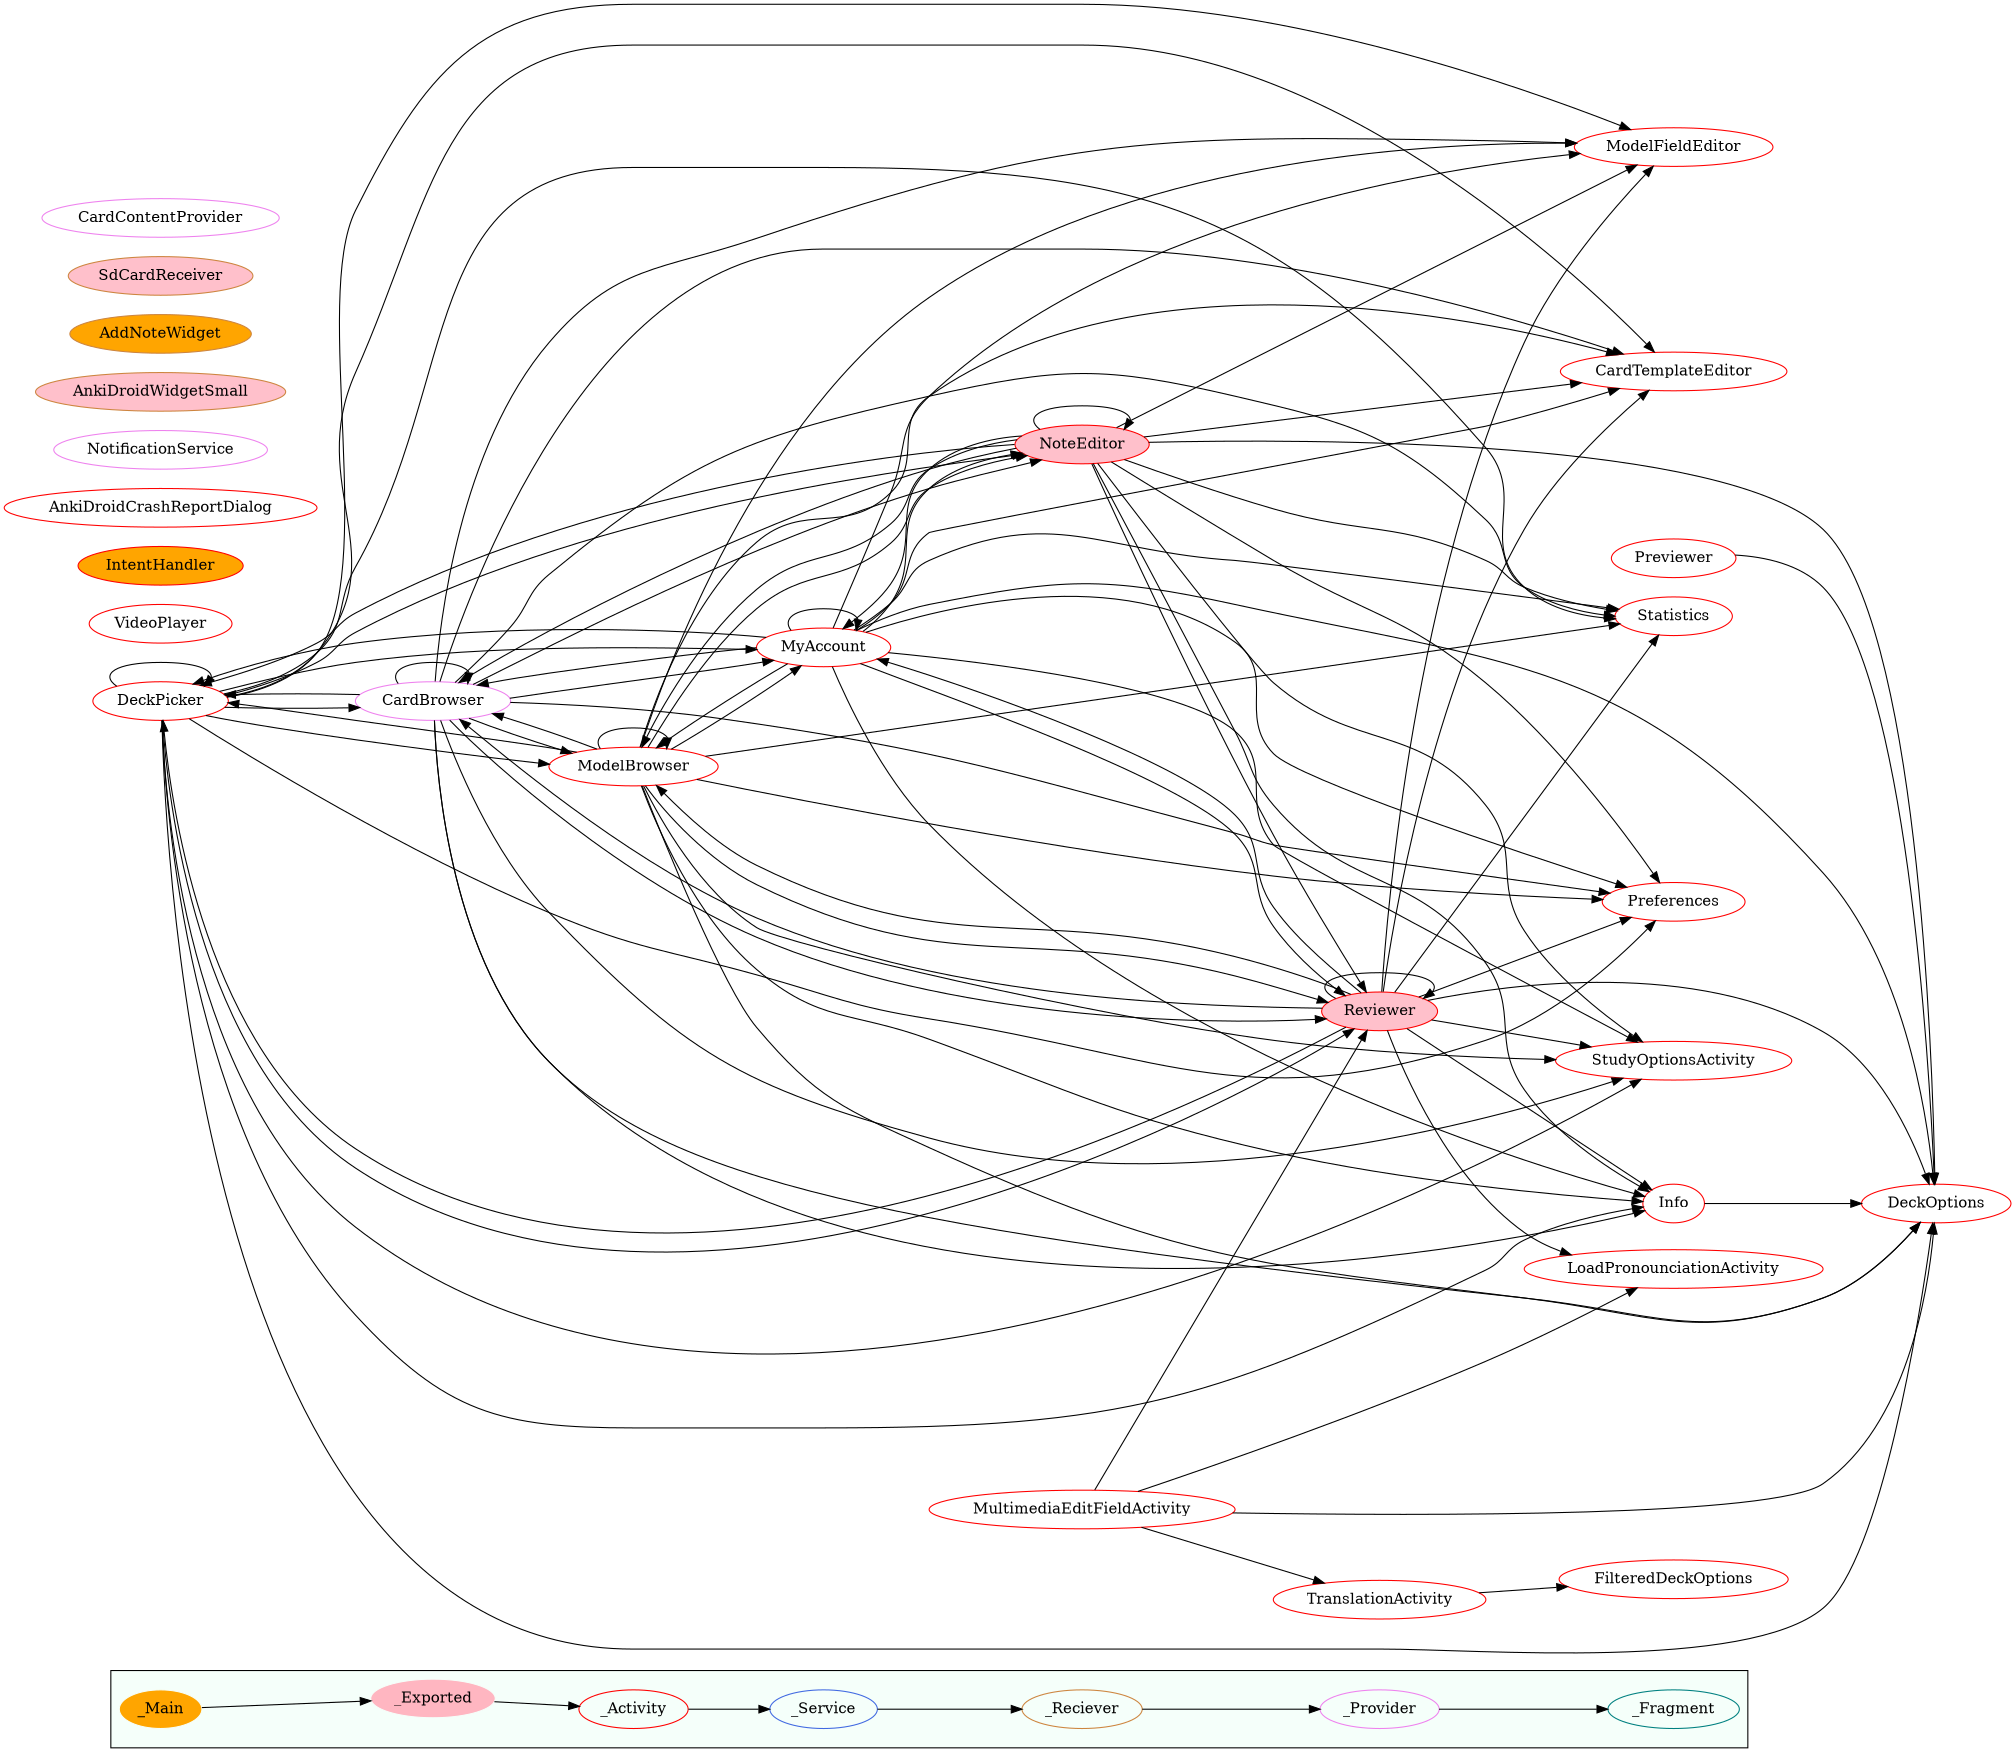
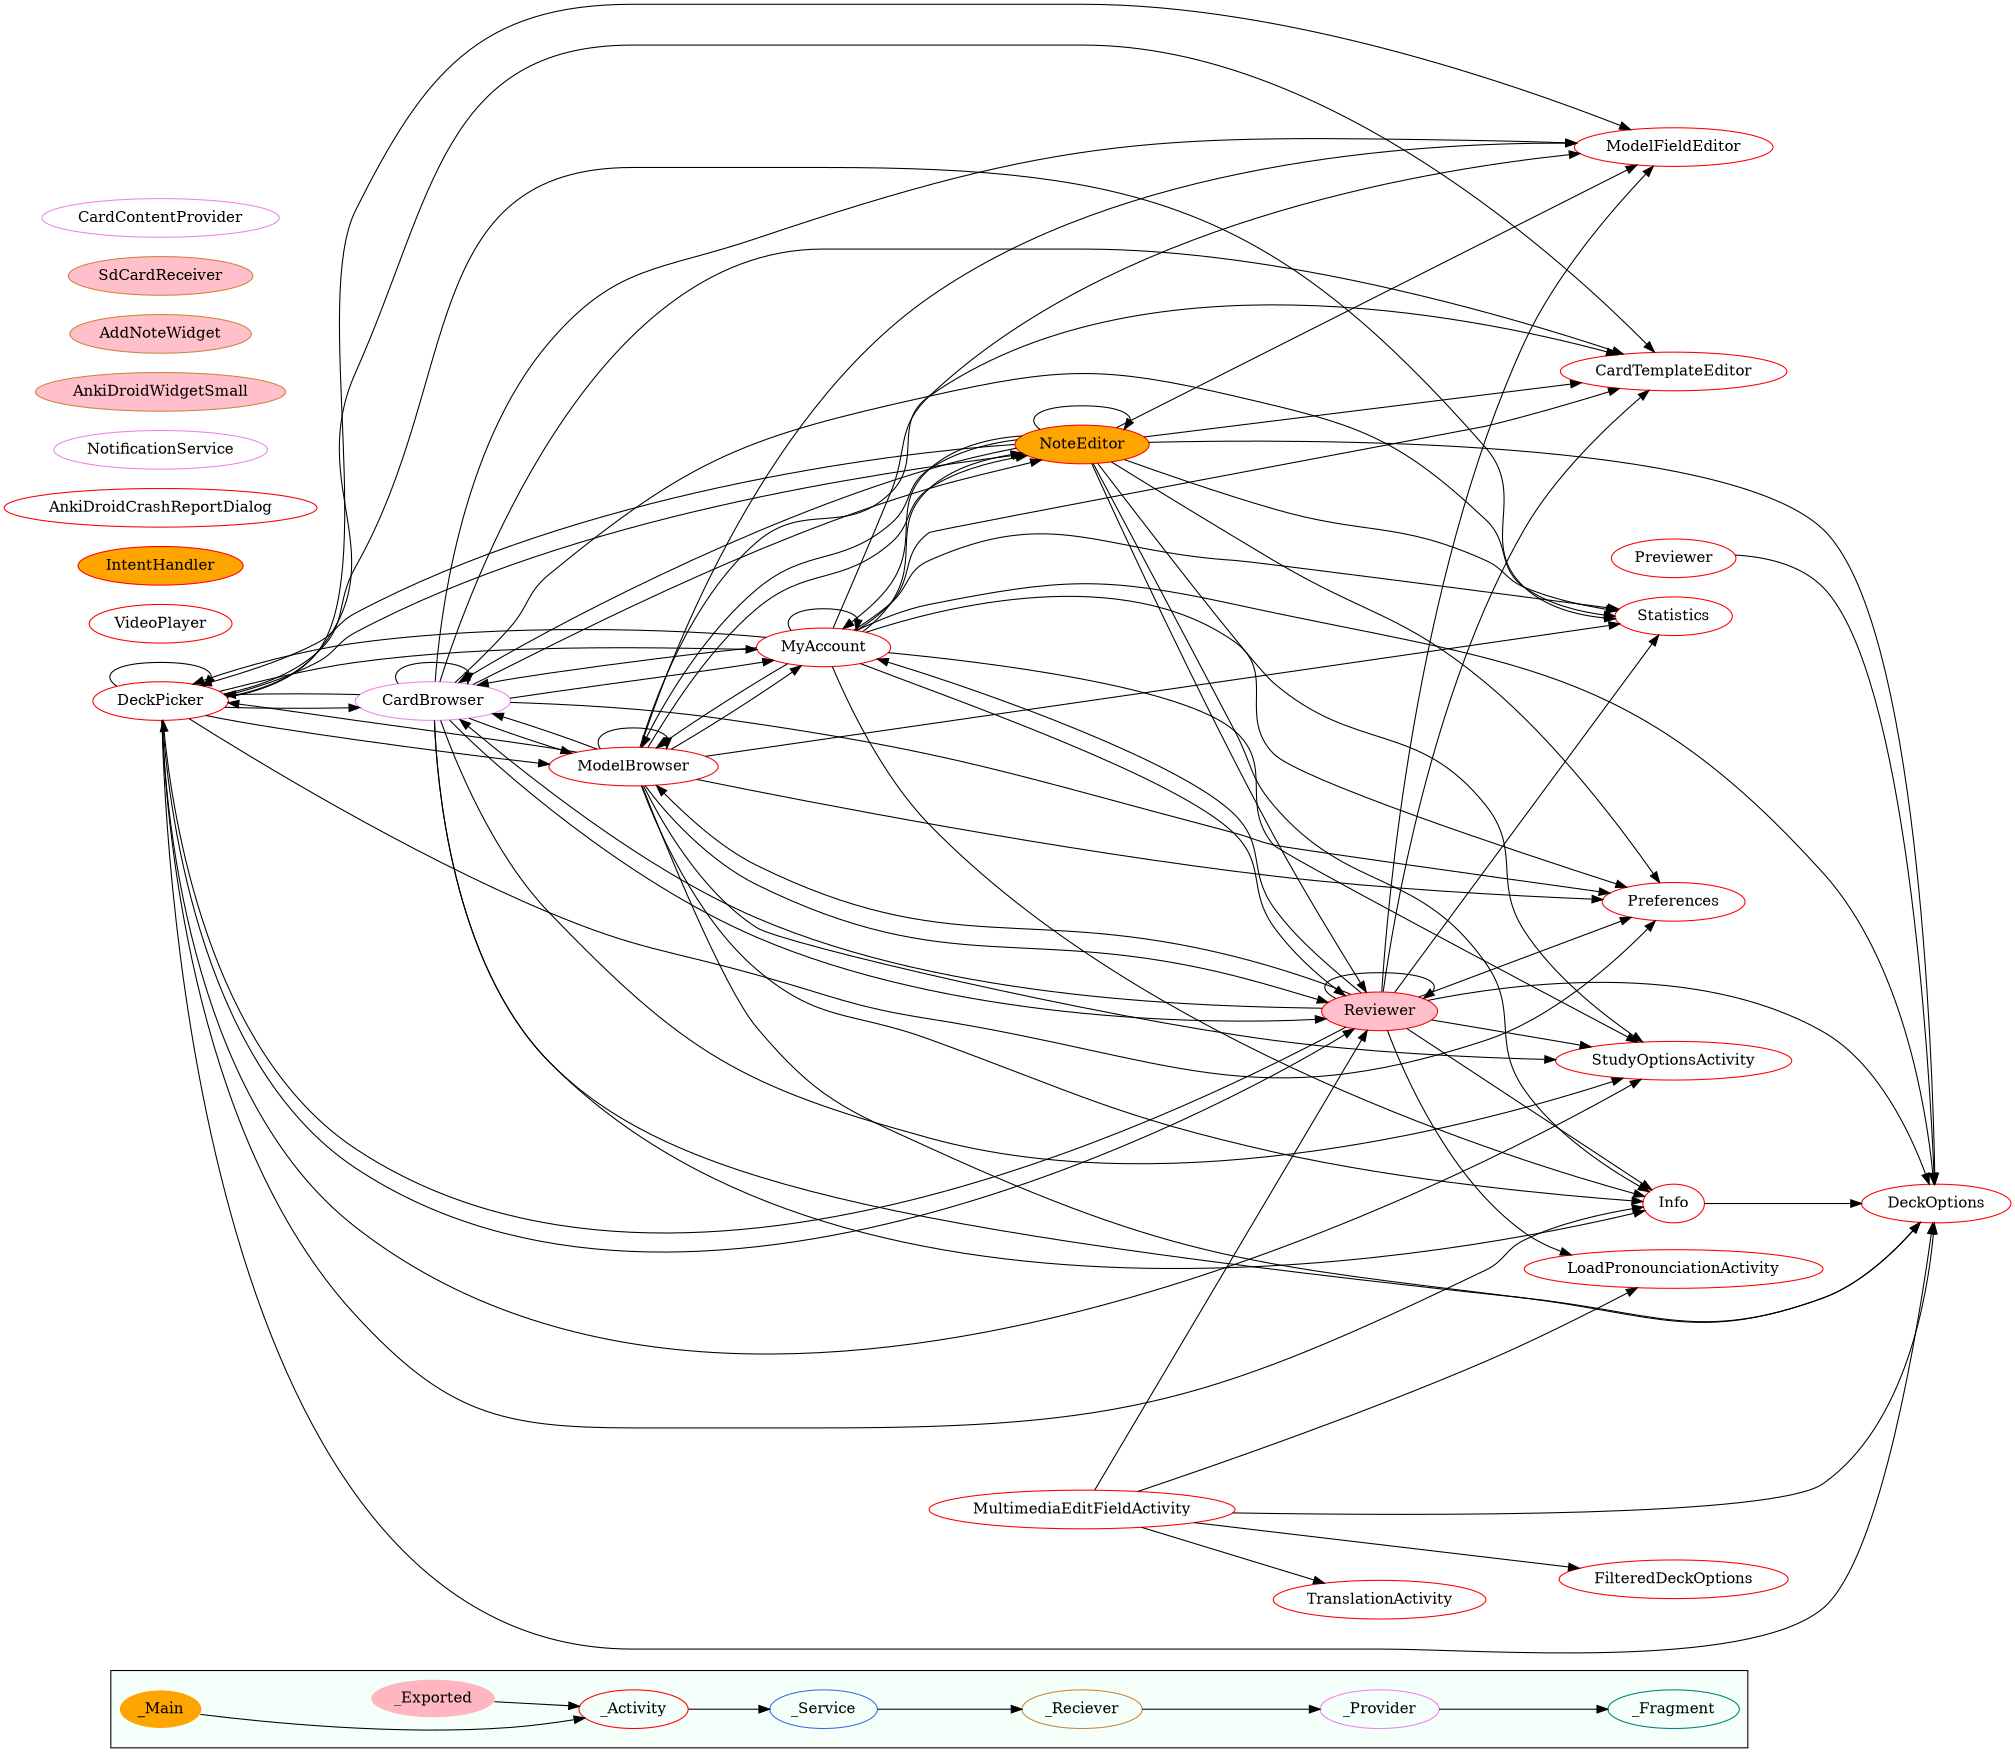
node "AddNoteWidget": fillcolor orange -> pink
node "NoteEditor": fillcolor pink -> orange
edge "TranslationActivity" -> "FilteredDeckOptions": now "MultimediaEditFieldActivity" -> "FilteredDeckOptions"
edge "_Main" -> "_Exported": now "_Main" -> "_Activity"
